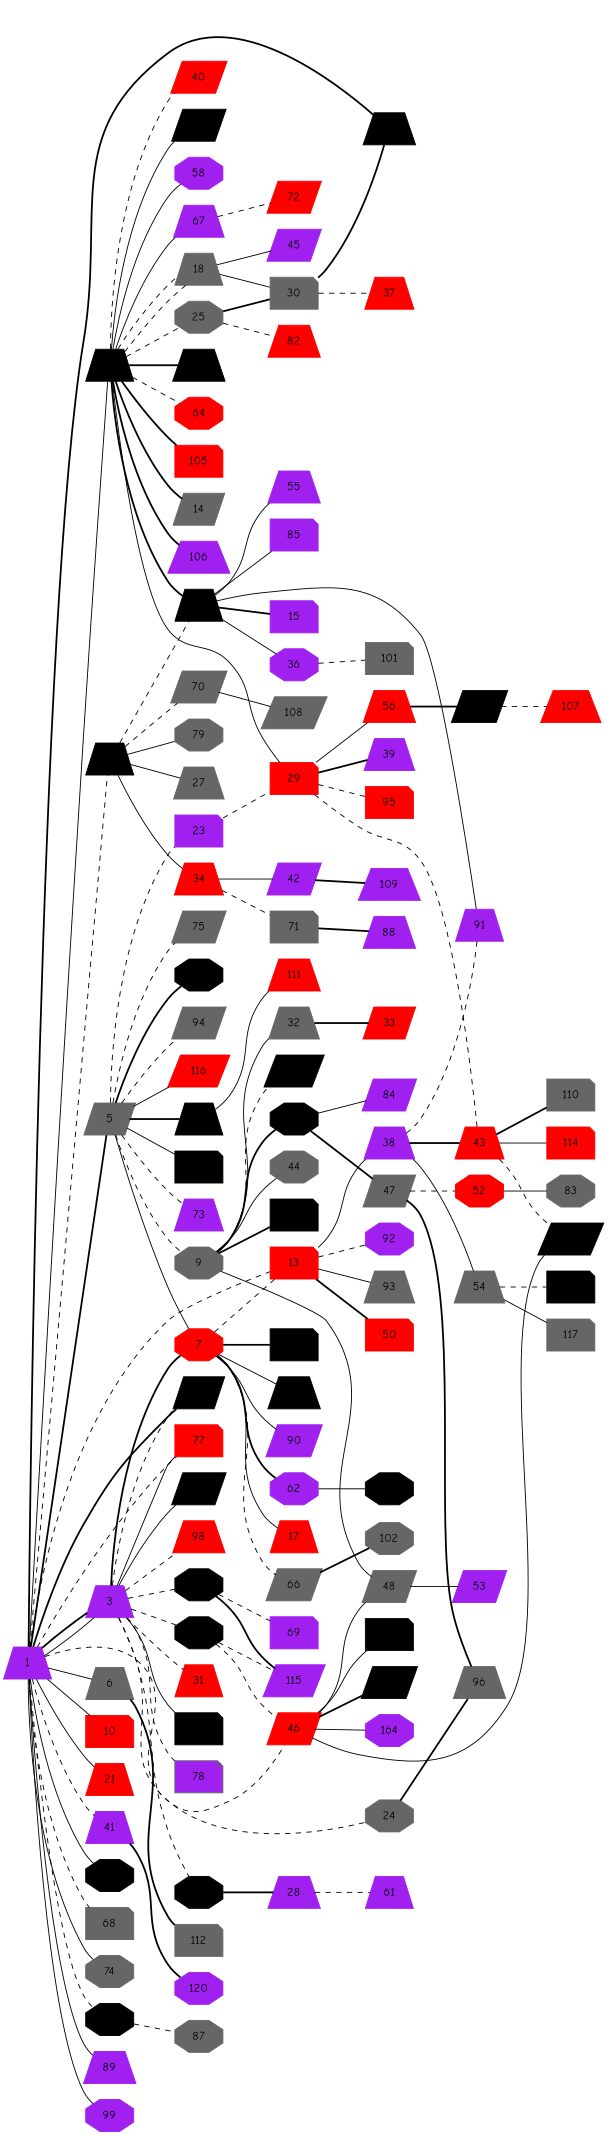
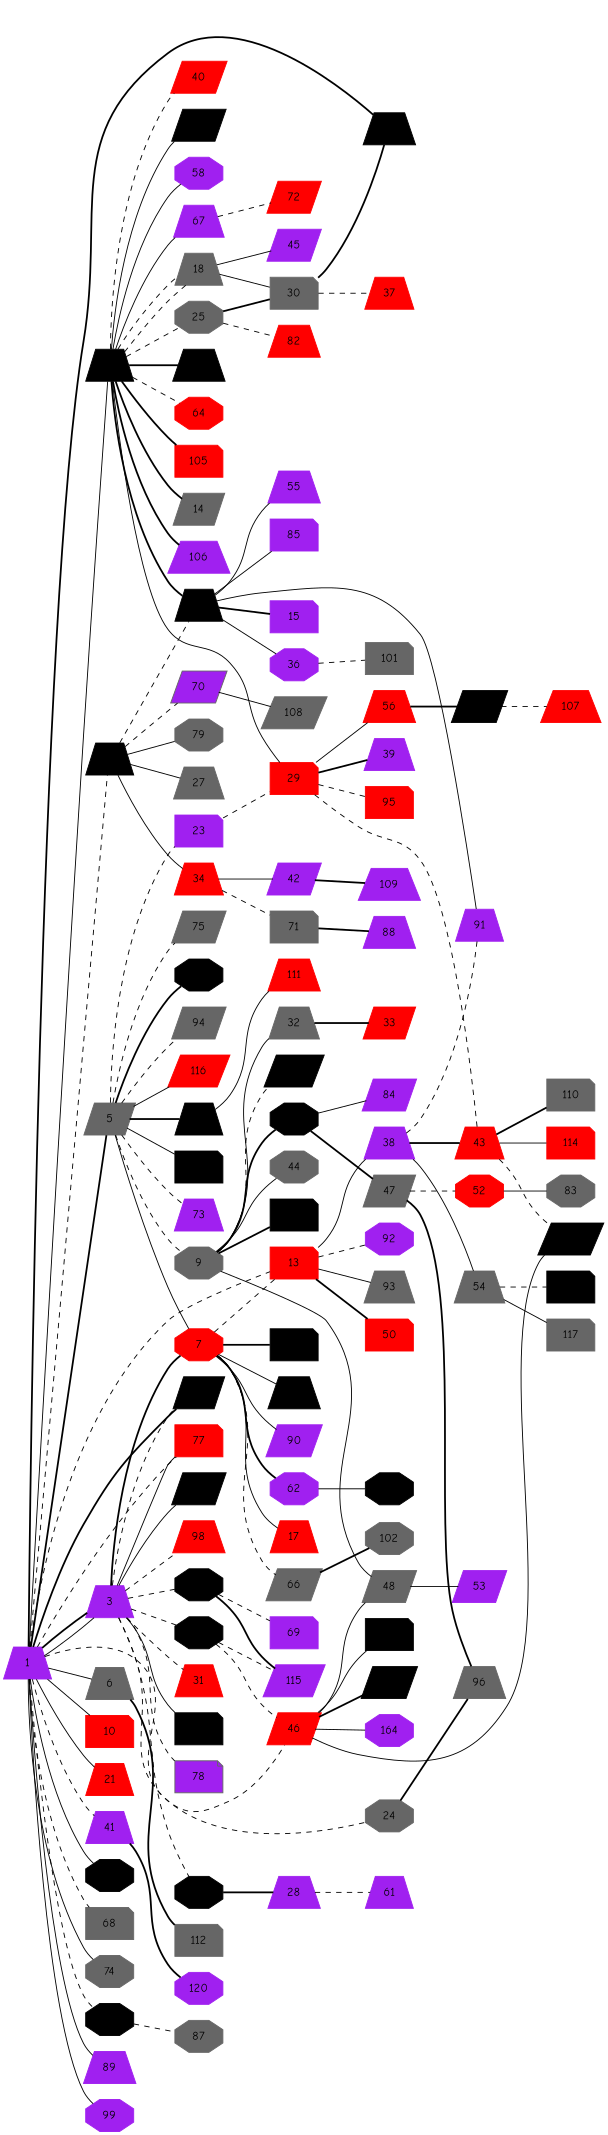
node "70": fillcolor gray40 -> purple
